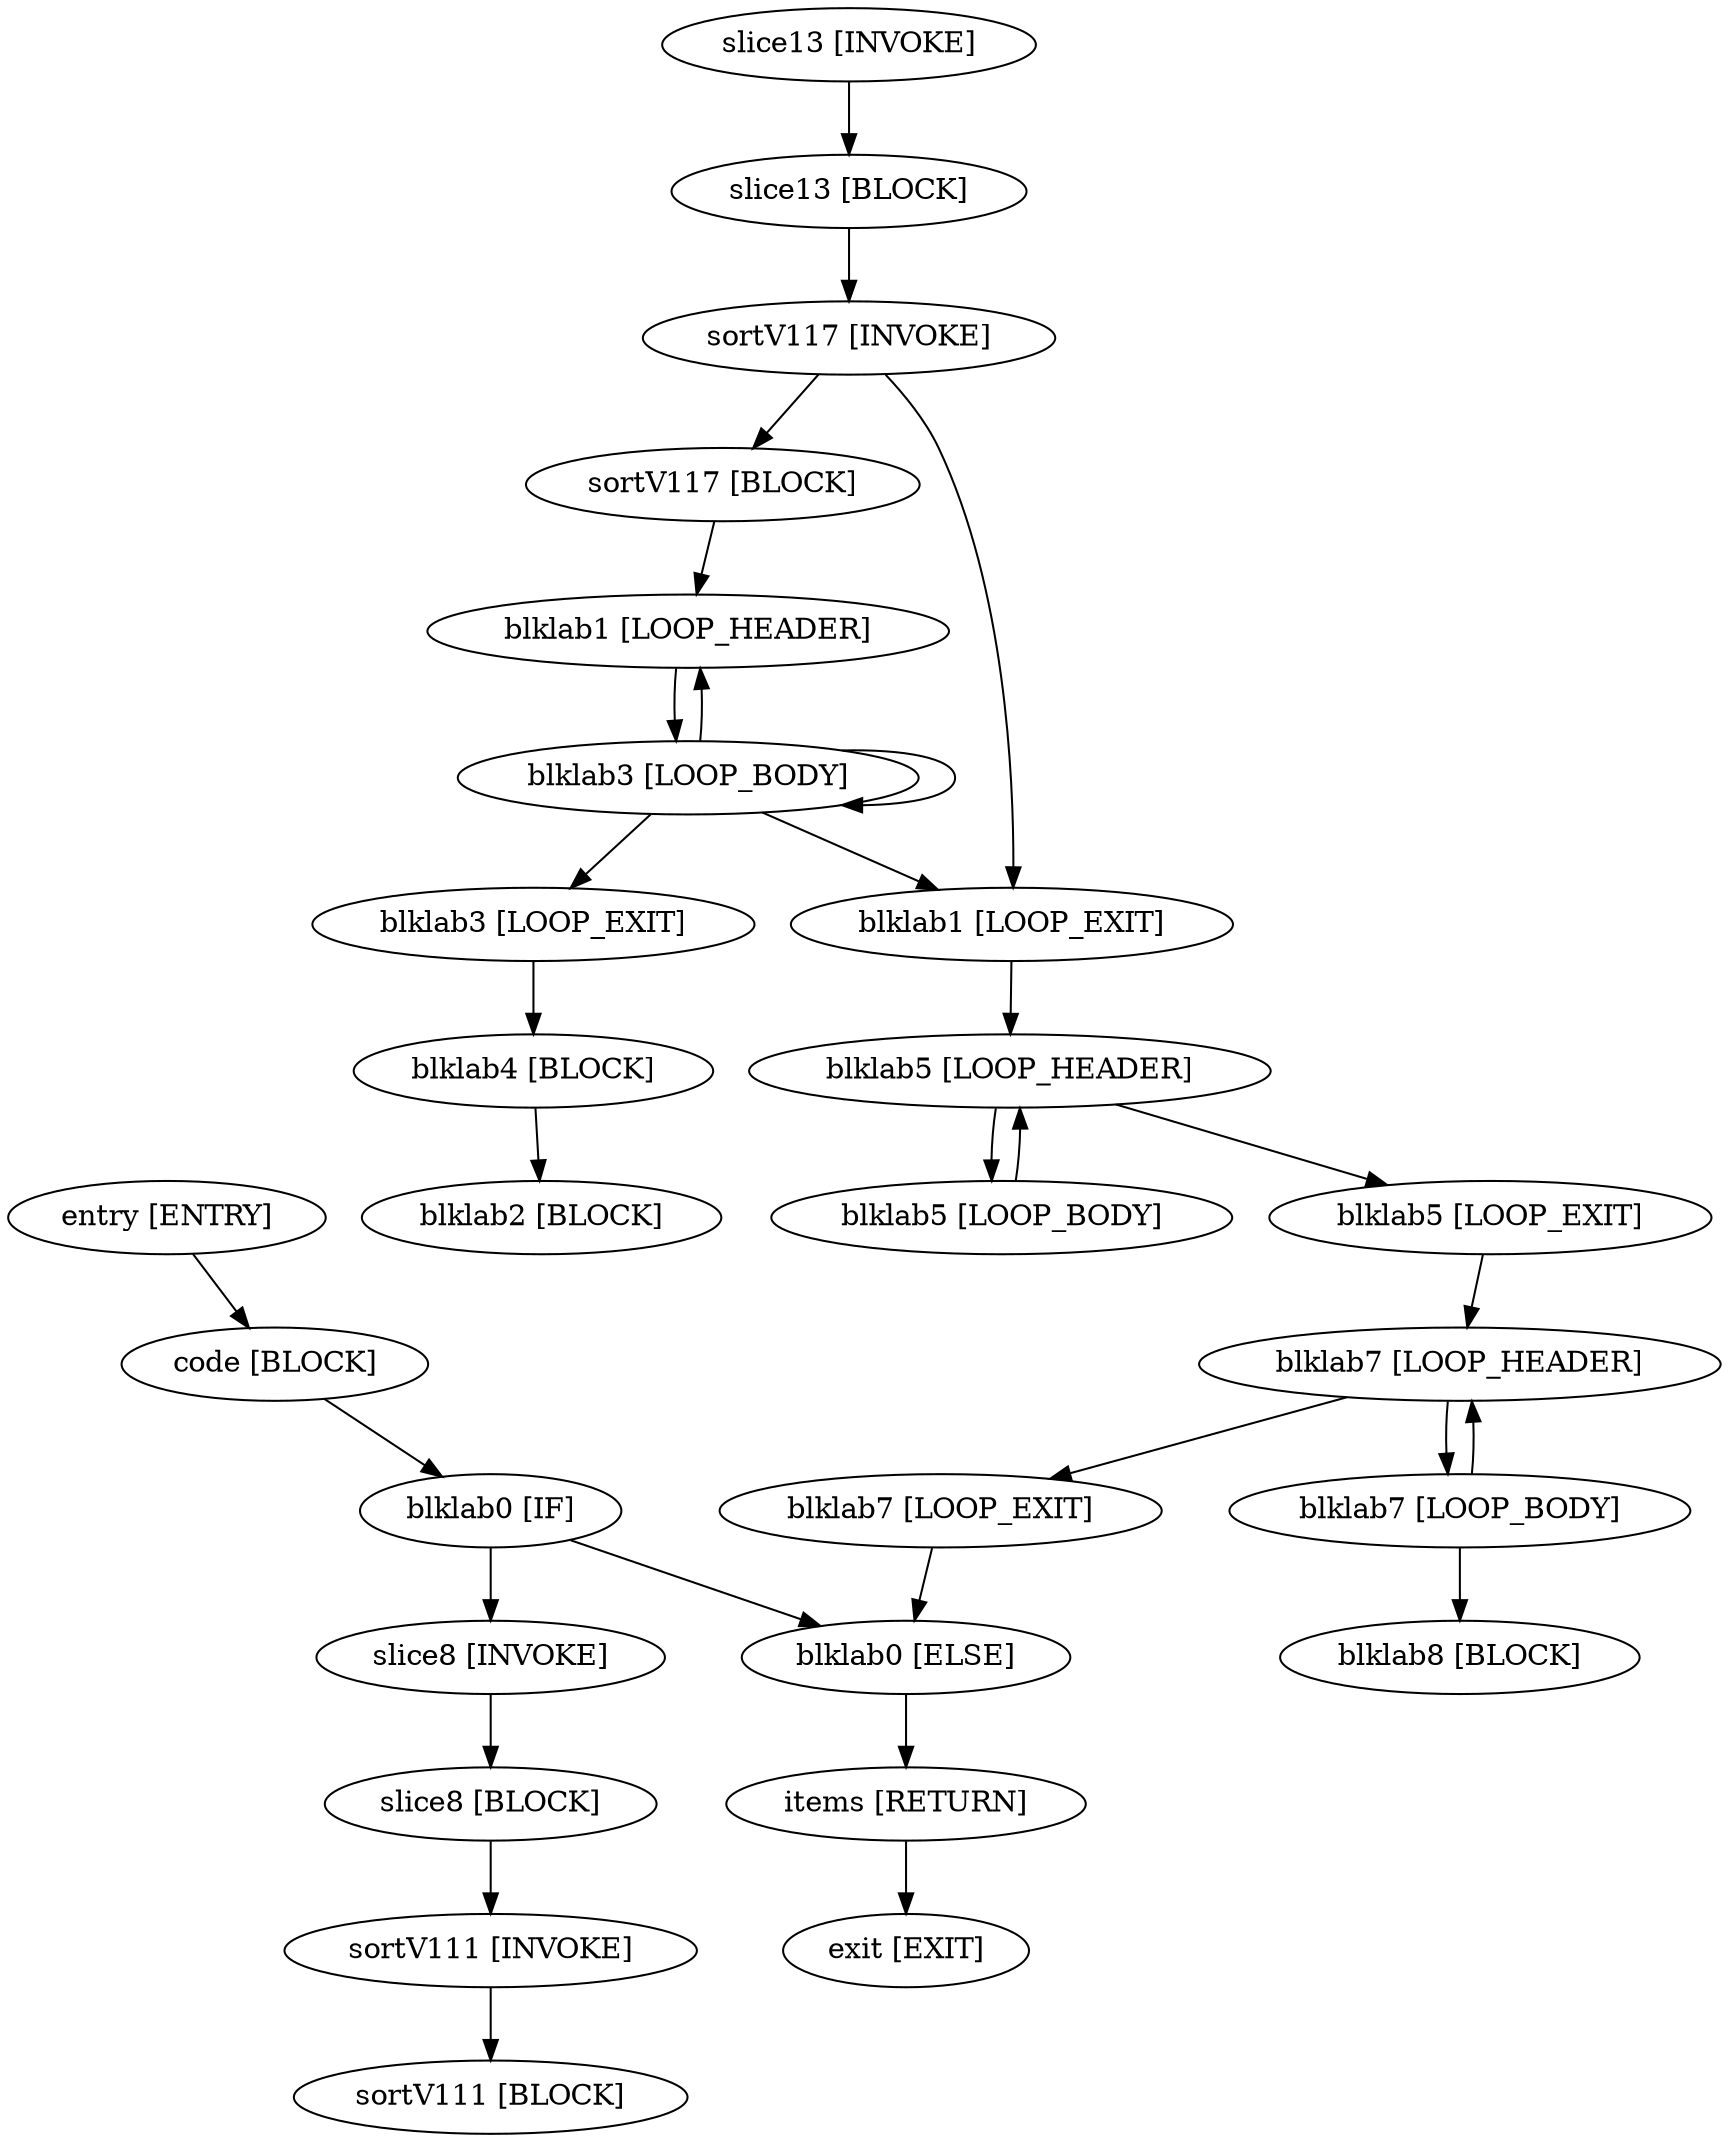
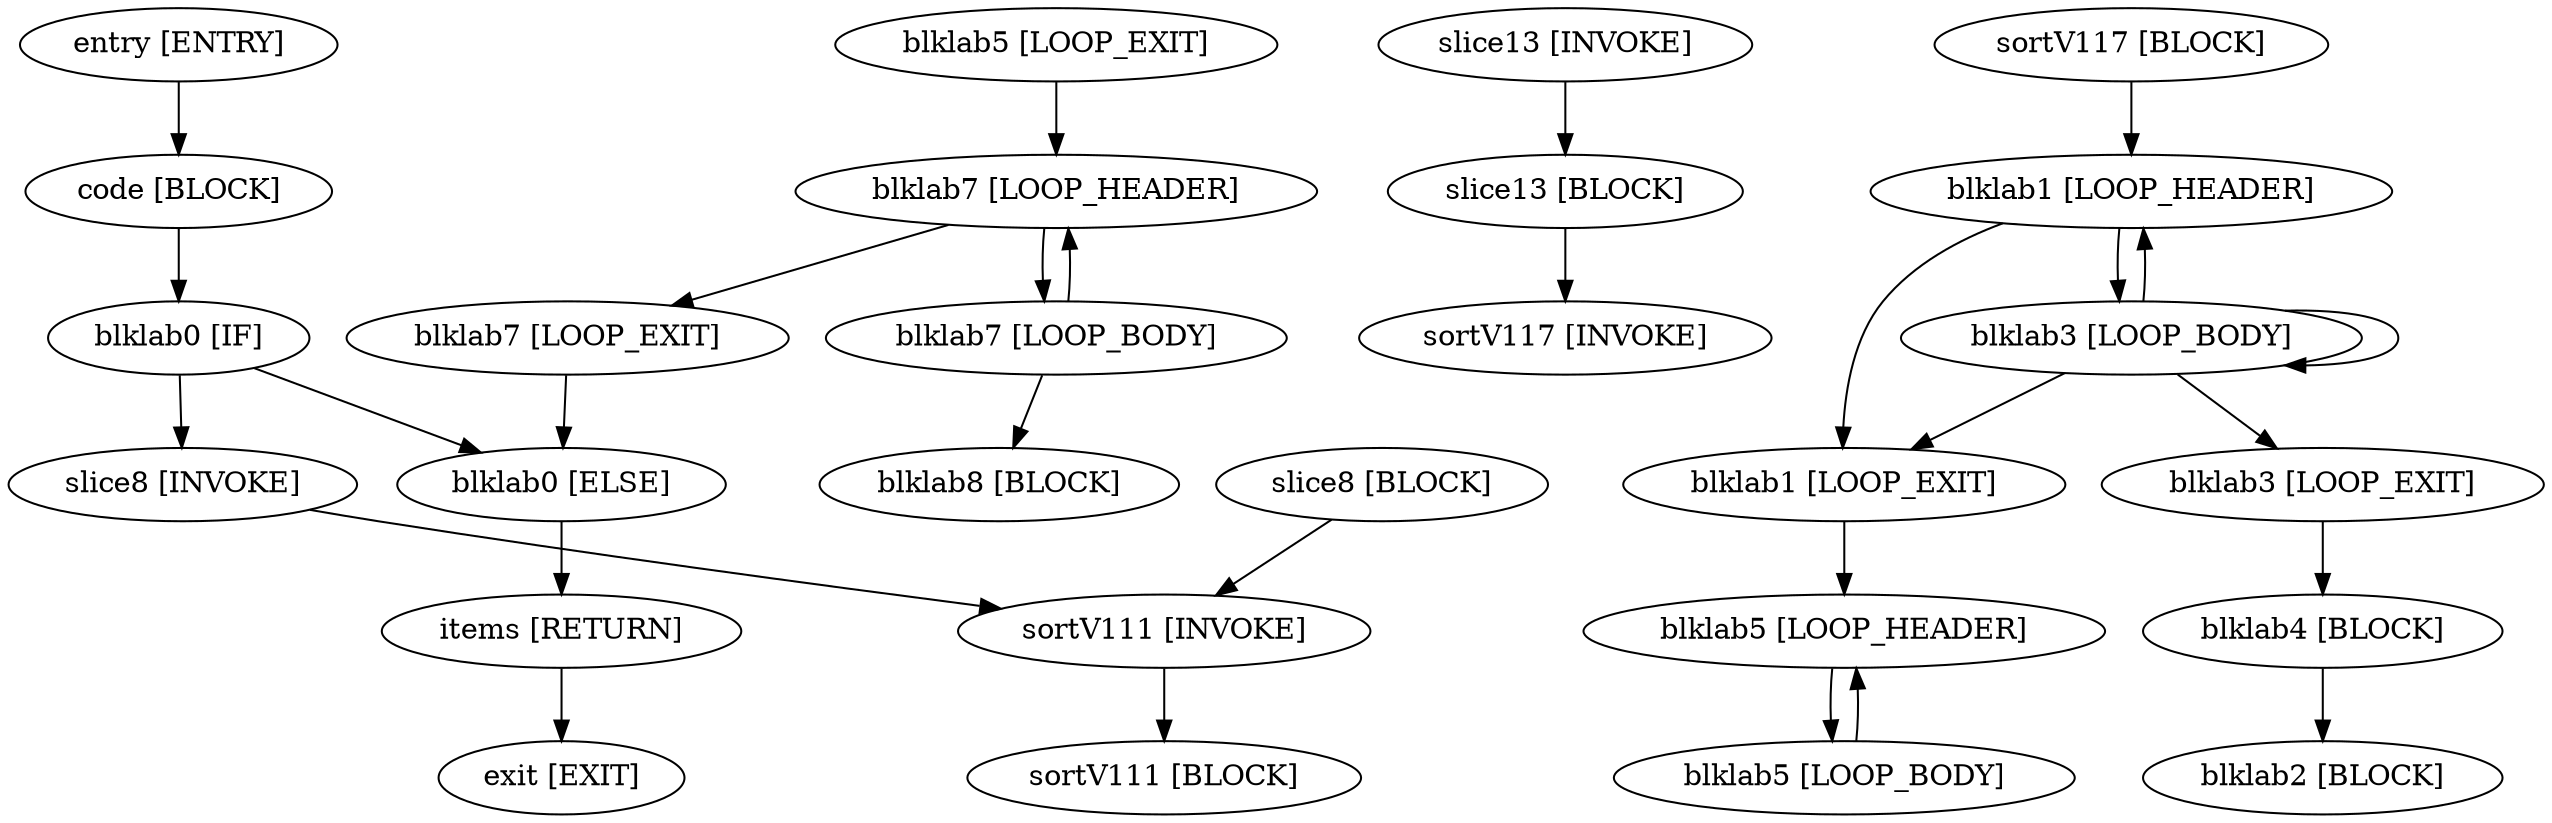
edge "sortV117 [INVOKE]" -> "sortV117 [BLOCK]": removed
edge "sortV117 [INVOKE]" -> "blklab1 [LOOP_EXIT]": now "blklab1 [LOOP_HEADER]" -> "blklab1 [LOOP_EXIT]"
edge "blklab5 [LOOP_HEADER]" -> "blklab5 [LOOP_EXIT]": removed
edge "slice8 [INVOKE]" -> "slice8 [BLOCK]": now "slice8 [INVOKE]" -> "sortV111 [INVOKE]"
